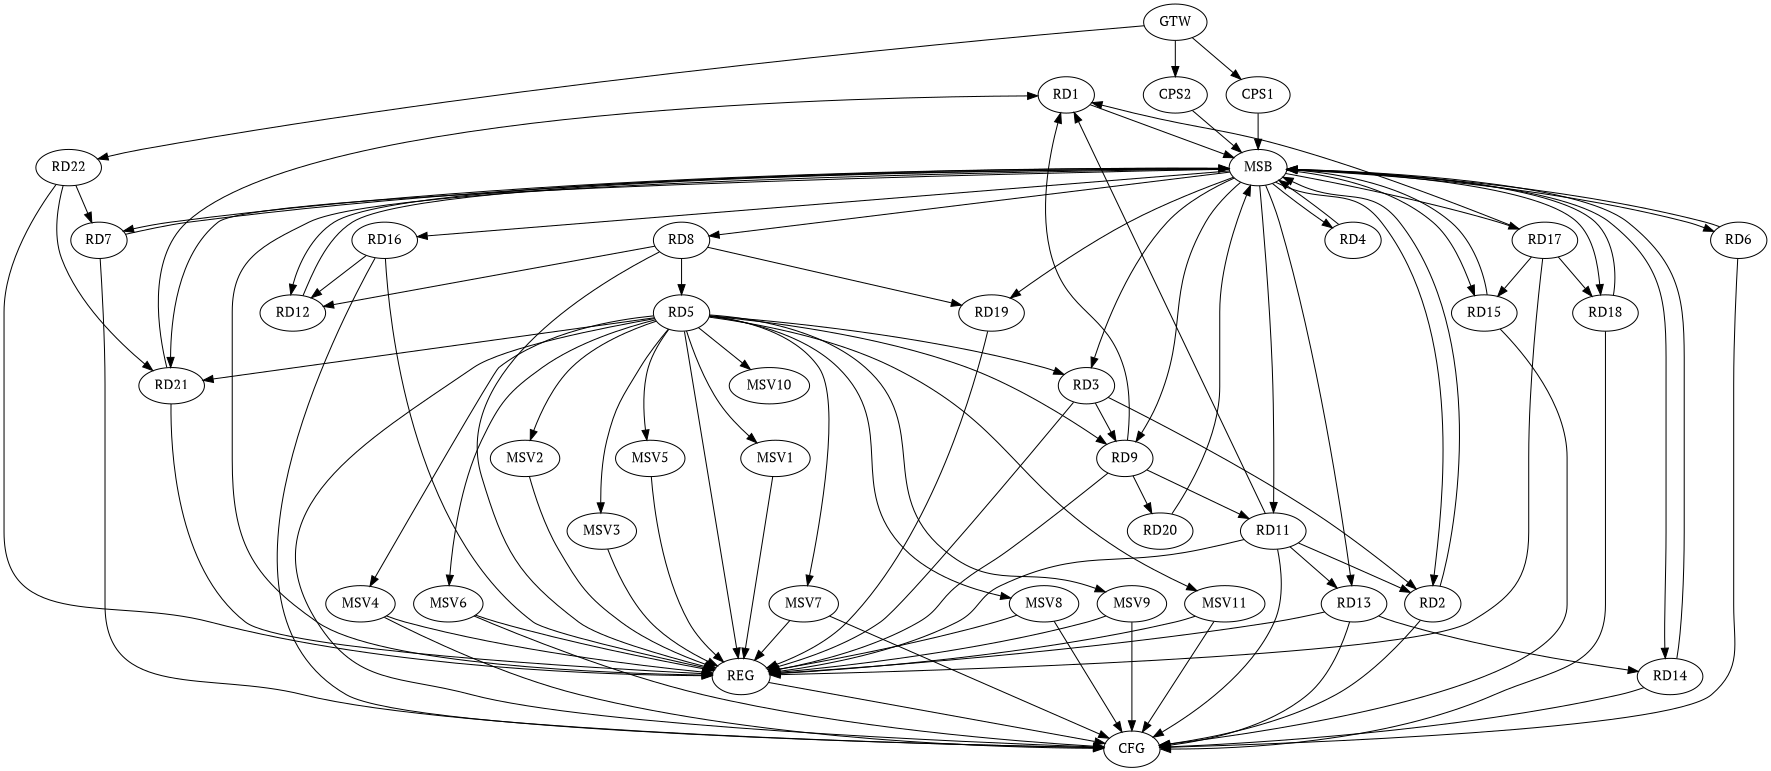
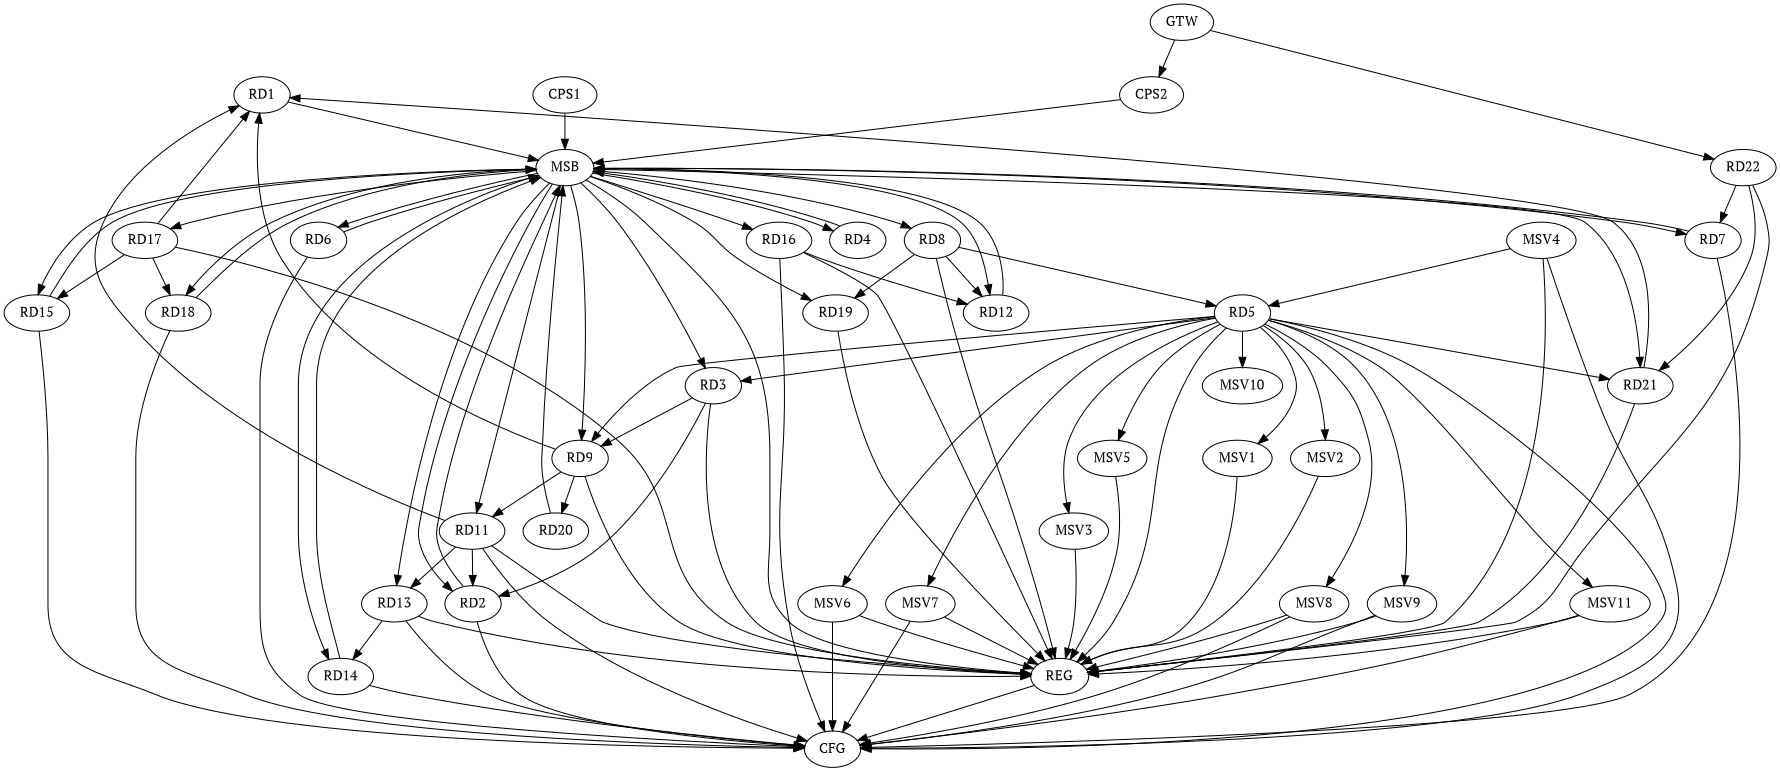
edge "GTW" -> "CPS1": removed
edge "RD5" -> "MSV4": reversed
